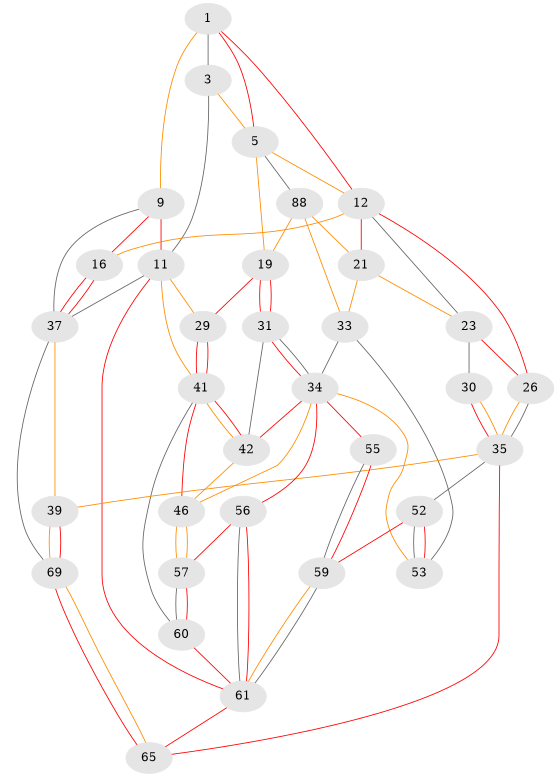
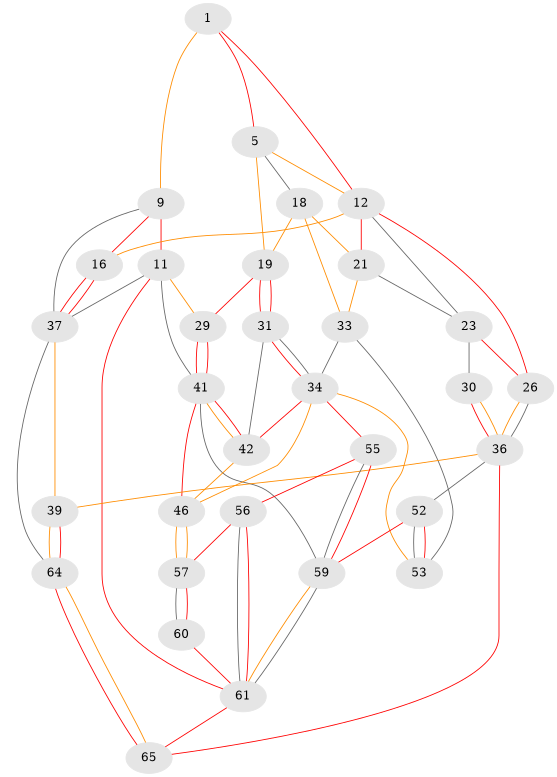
node "3": removed
node "88": label "88" -> "18"
edge "21" -- "23": color darkorange -> gray40
edge "11" -- "41": color darkorange -> gray40
node "35": label "35" -> "36"
edge "34" -- "56": now "55" -- "56"
edge "41" -- "60": now "41" -- "59"
node "69": label "69" -> "64"
